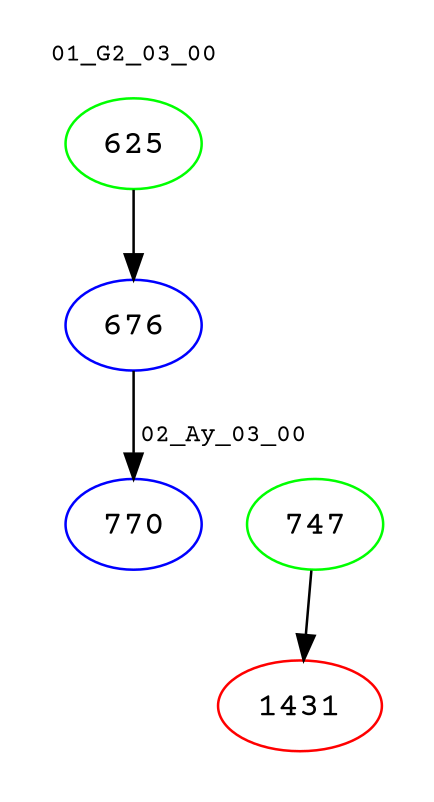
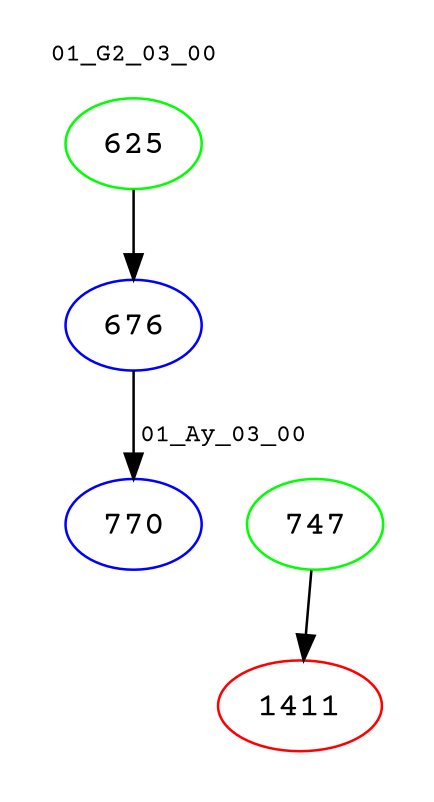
cluster "02_Ay_03_00": label "02_Ay_03_00" -> "01_Ay_03_00"
node "1431": label "1431" -> "1411"
